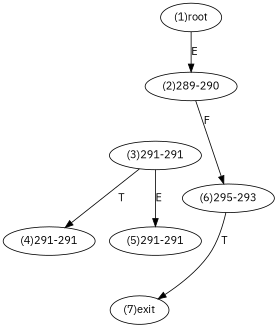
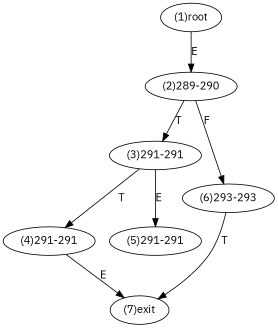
edge "(2)289-290" -> "(3)291-291": added, label "T"
node "(6)295-293": label "(6)295-293" -> "(6)293-293"
edge "(4)291-291" -> "(7)exit": added, label "E"
